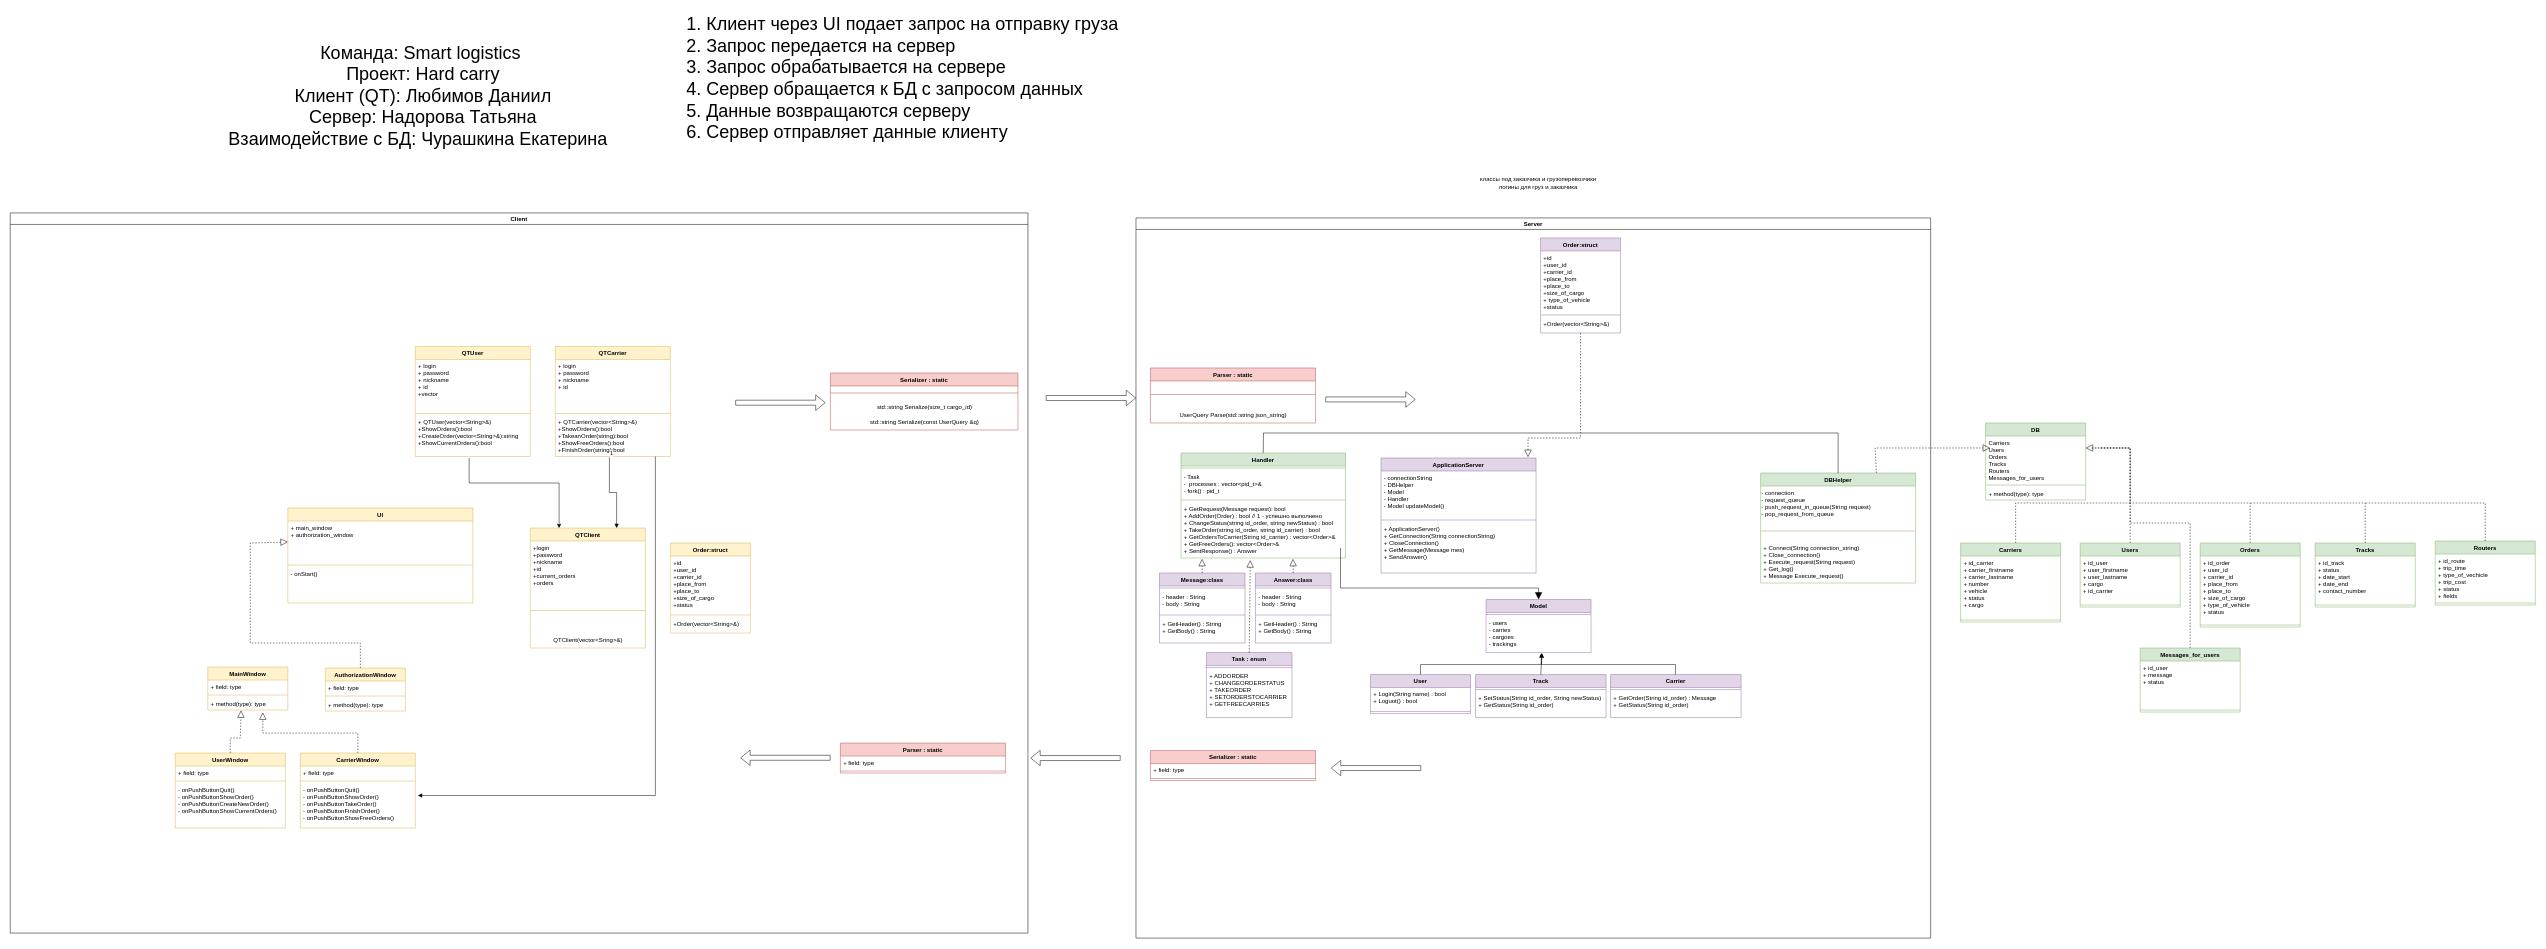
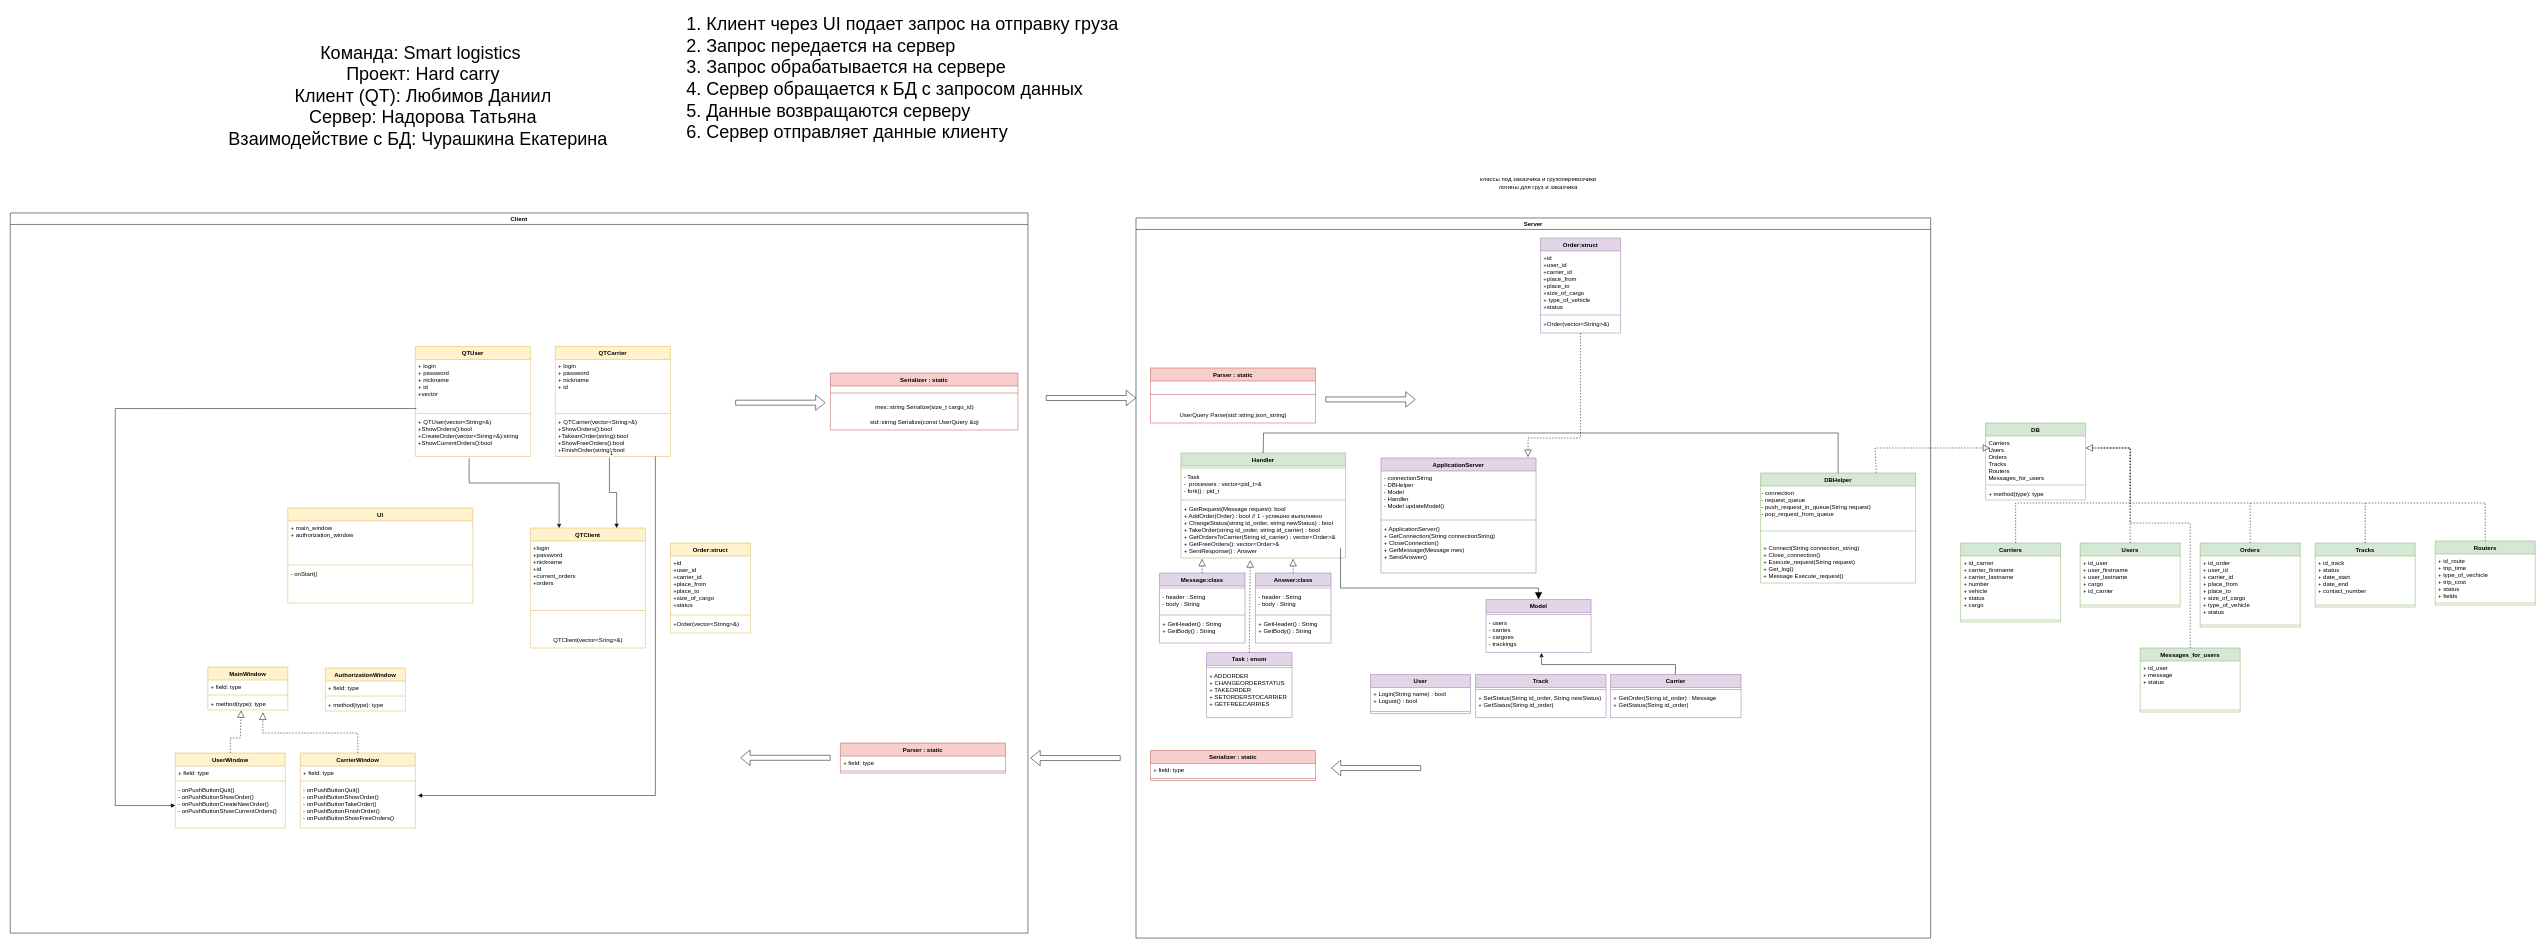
node "std::string Serialize(size_t cargo_id)": label "std::string Serialize(size_t cargo_id)" -> "mes::string Serialize(size_t cargo_id)"
edge "AuthorizationWindow" -> "+ main_window + authorization_window": removed
edge "User" -> "- users - carries - cargoes - trackings": removed
edge "Track" -> "- users - carries - cargoes - trackings": removed
edge "+ login + password + nickname + id +vector" -> "- onPushButtonQuit() - onPushButtonShowOrder() - onPushButtonCreateNewOrder() - onPushButtonShowCurrentOrders()": added
